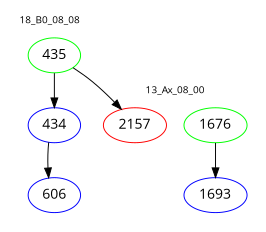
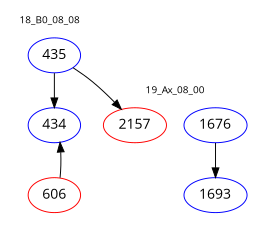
node "435": color green -> blue
cluster "13_Ax_08_00": label "13_Ax_08_00" -> "19_Ax_08_00"
node "1676": color green -> blue
edge "434" -> "606": reversed
node "606": color blue -> red
